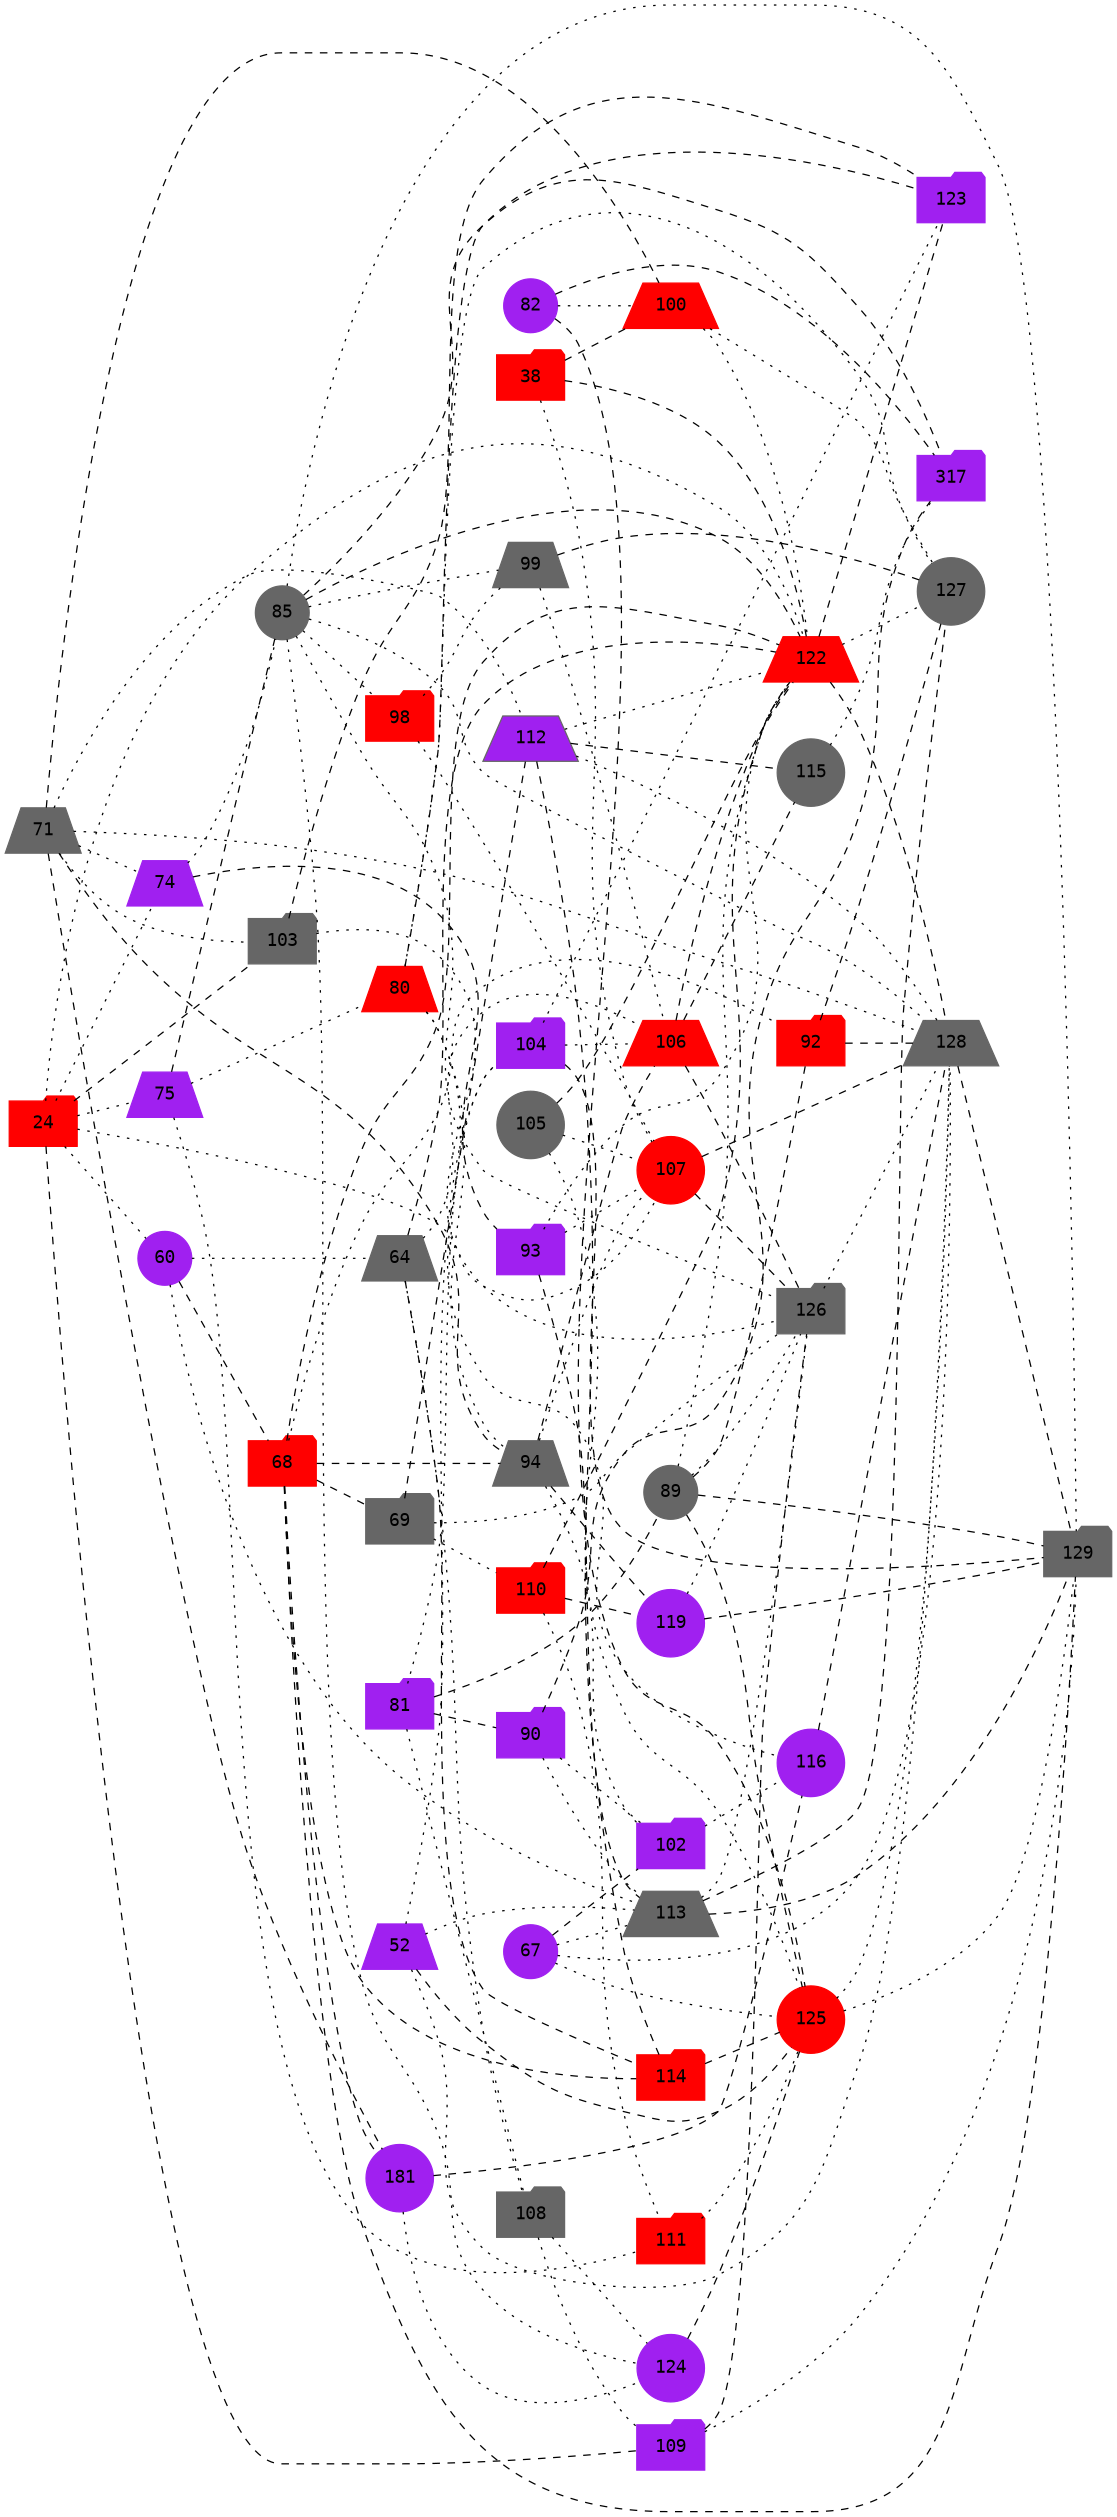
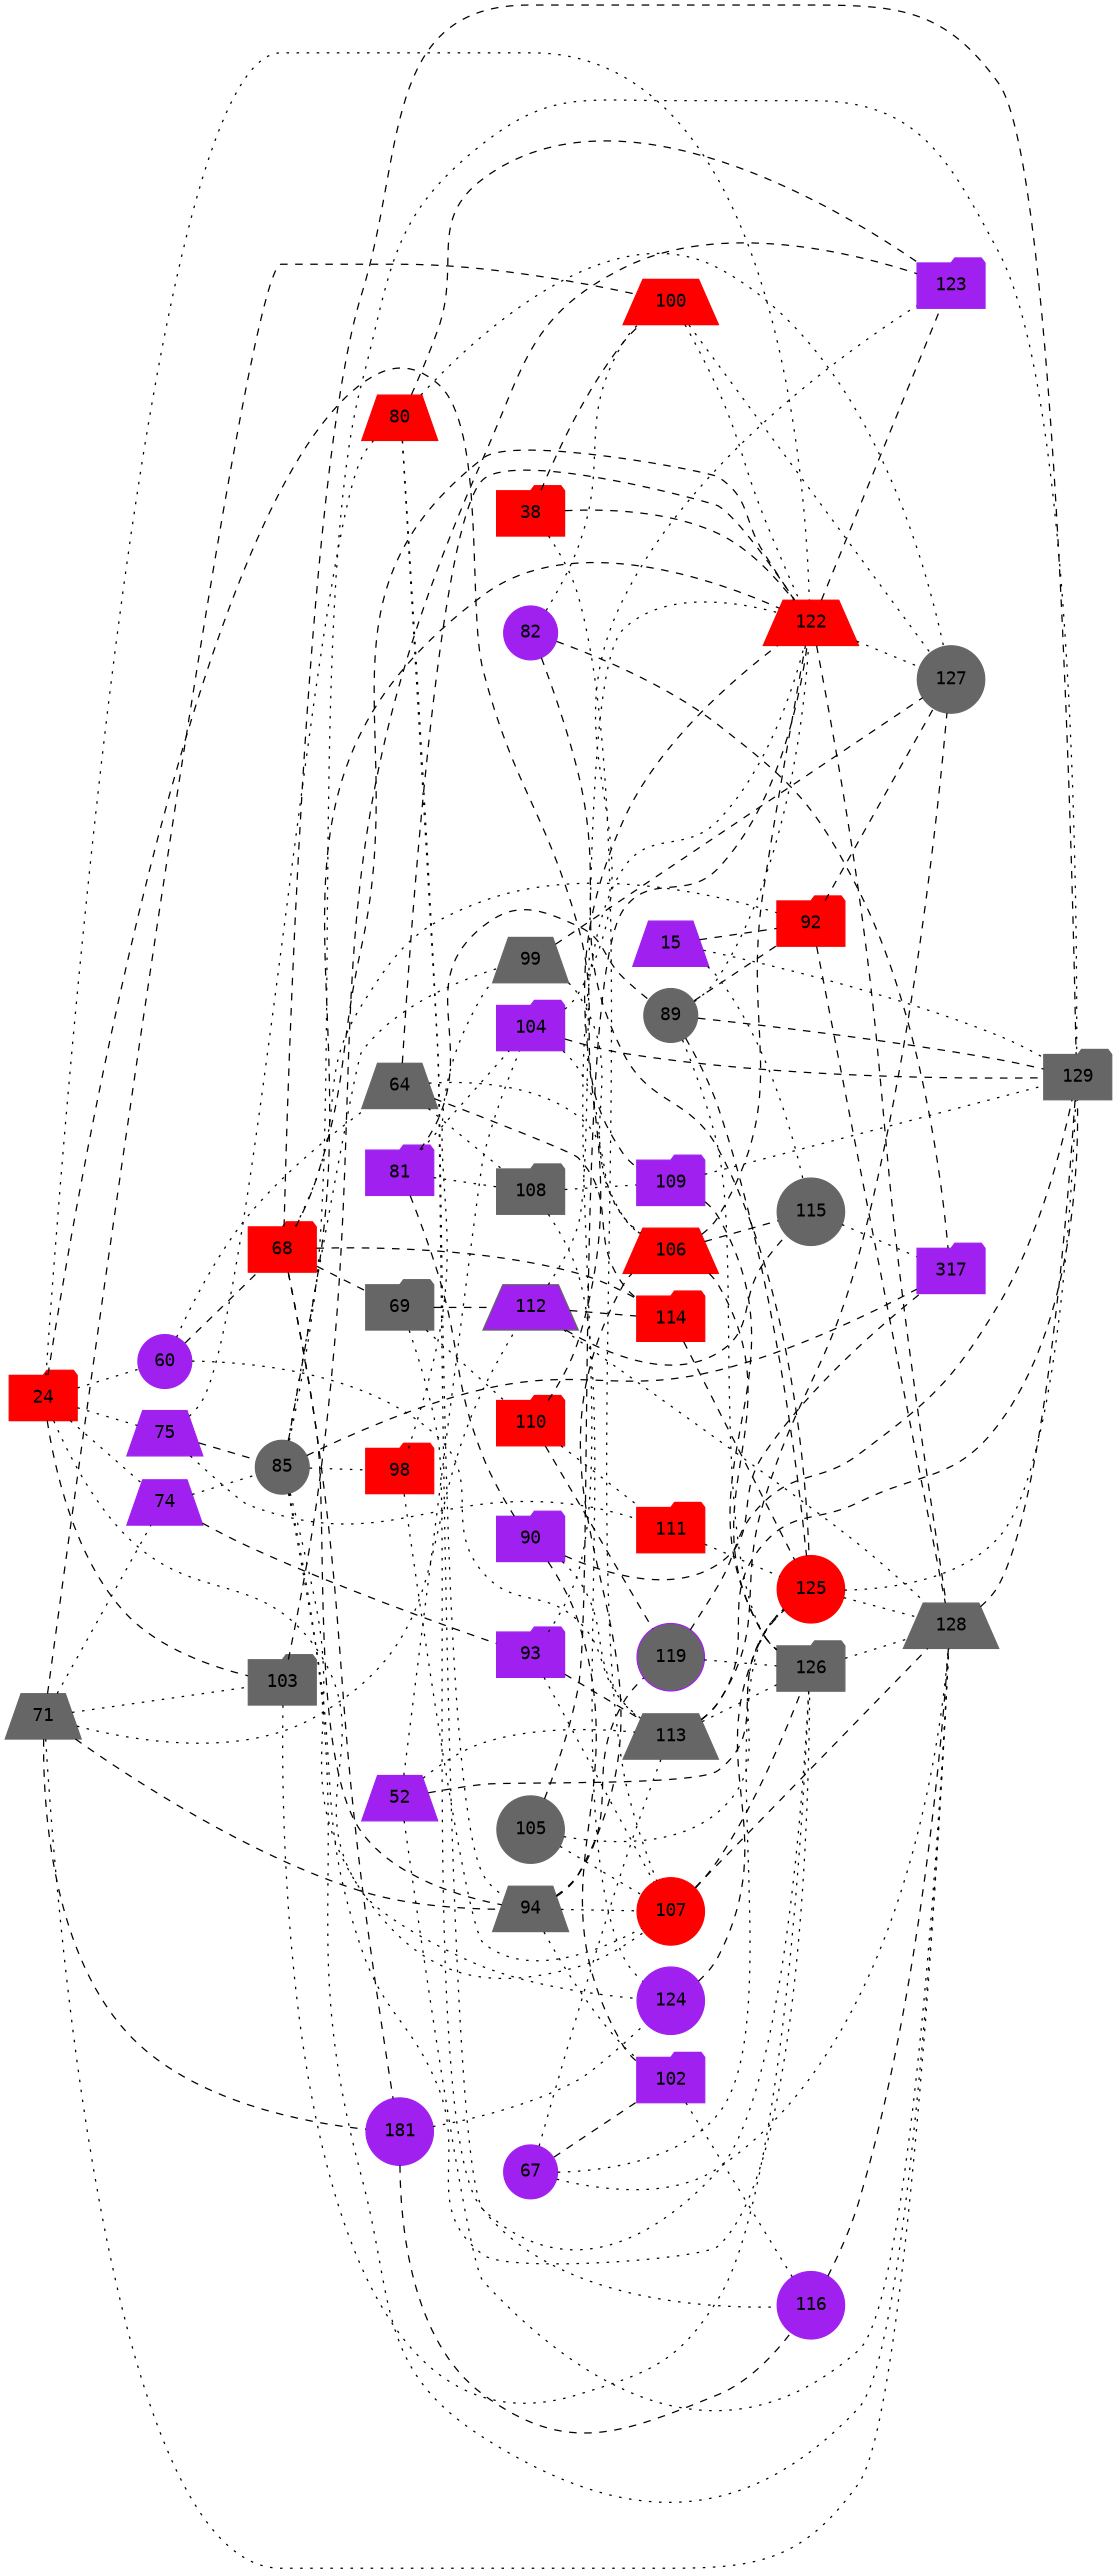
node "15": added
node "119": fillcolor purple -> gray40
edge "90" -- "102": style dotted -> dashed
